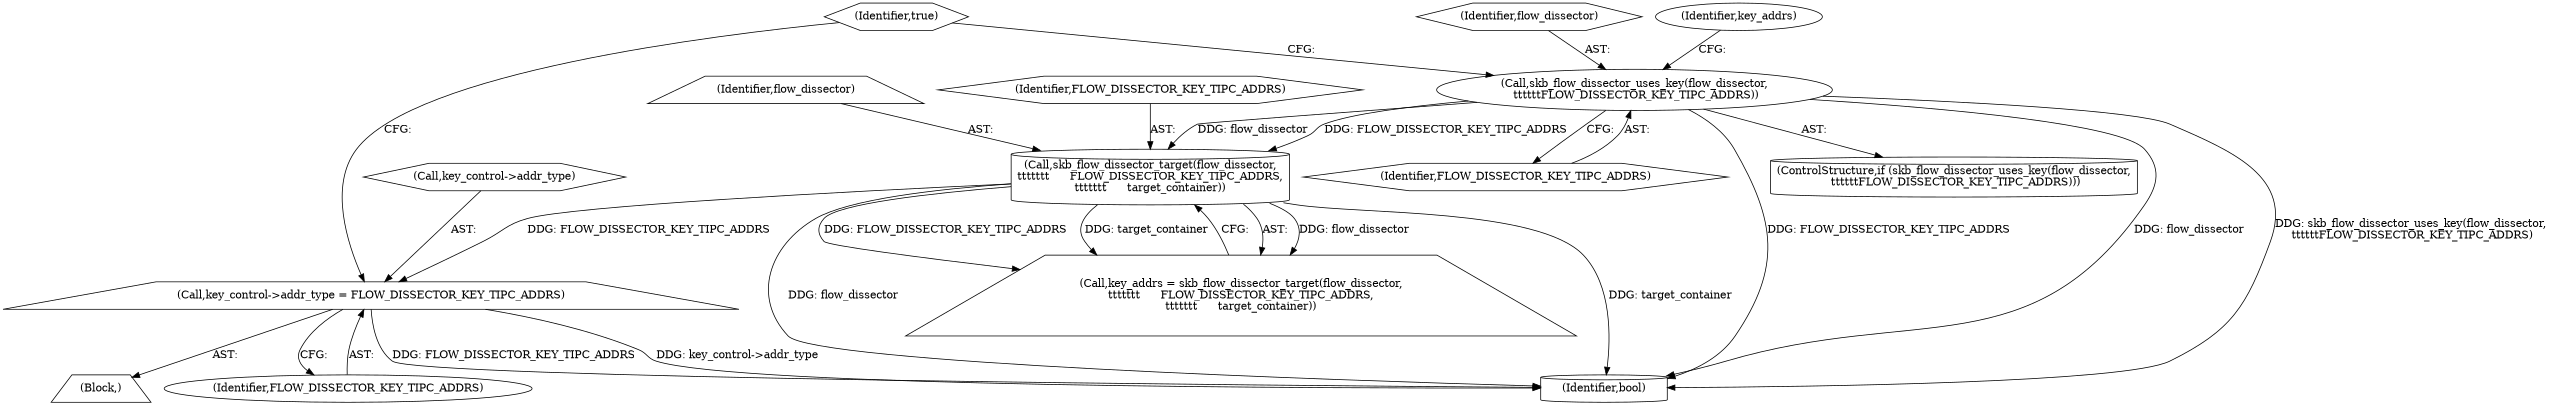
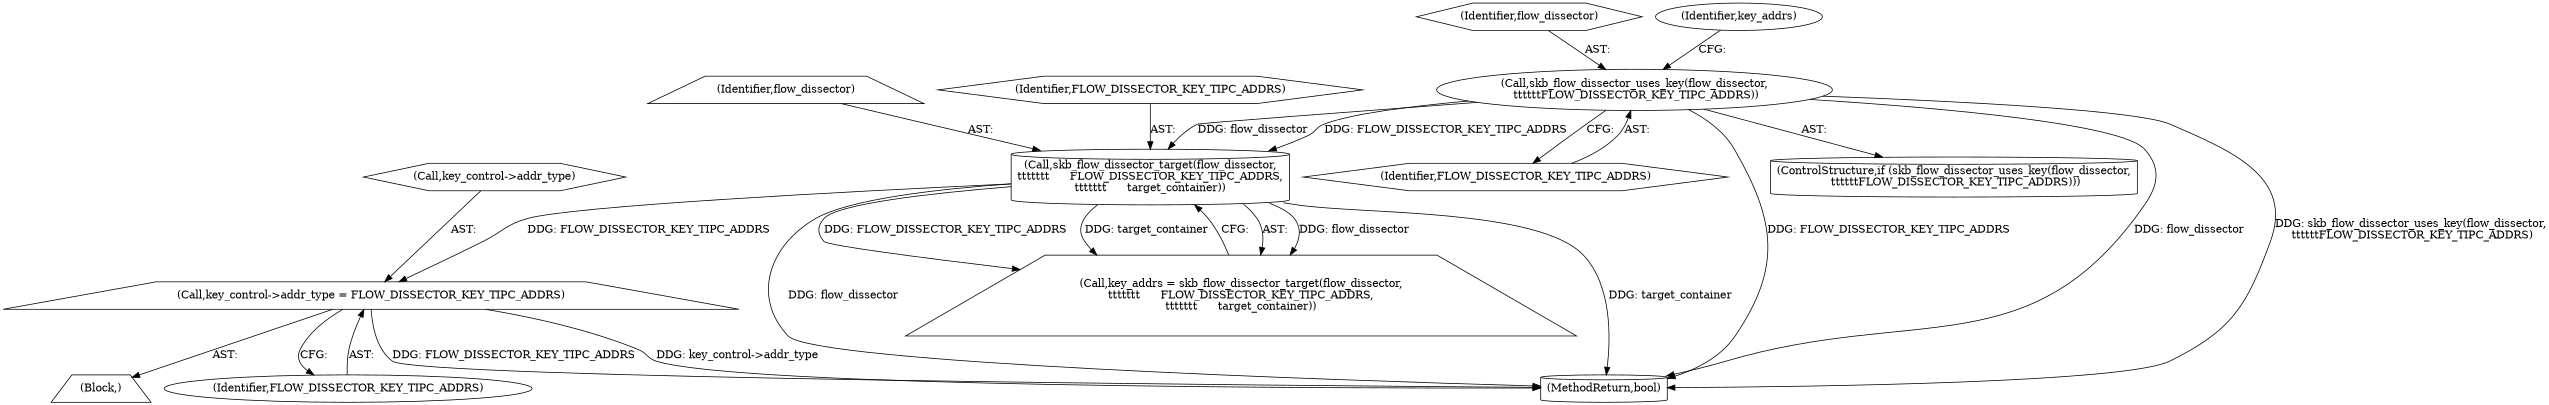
node "(Identifier,true)": removed
node "(Identifier,bool)": label "(Identifier,bool)" -> "(MethodReturn,bool)"
